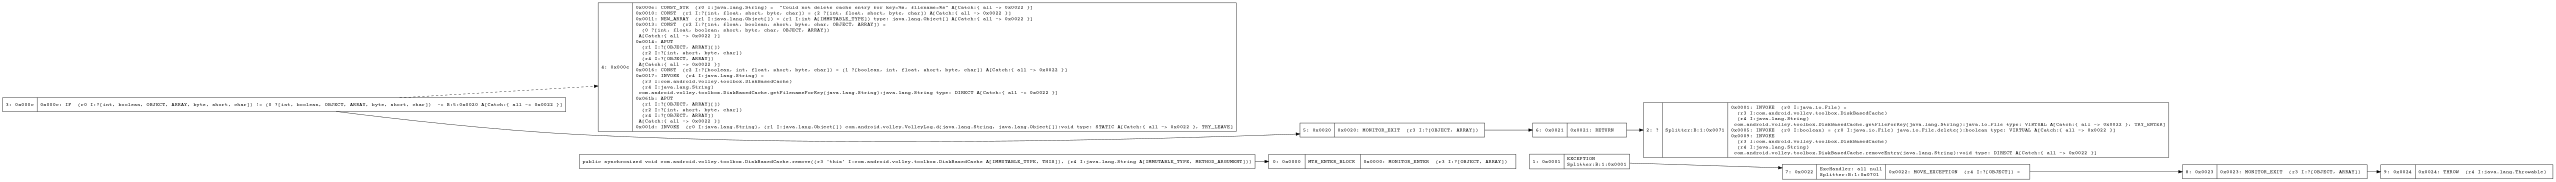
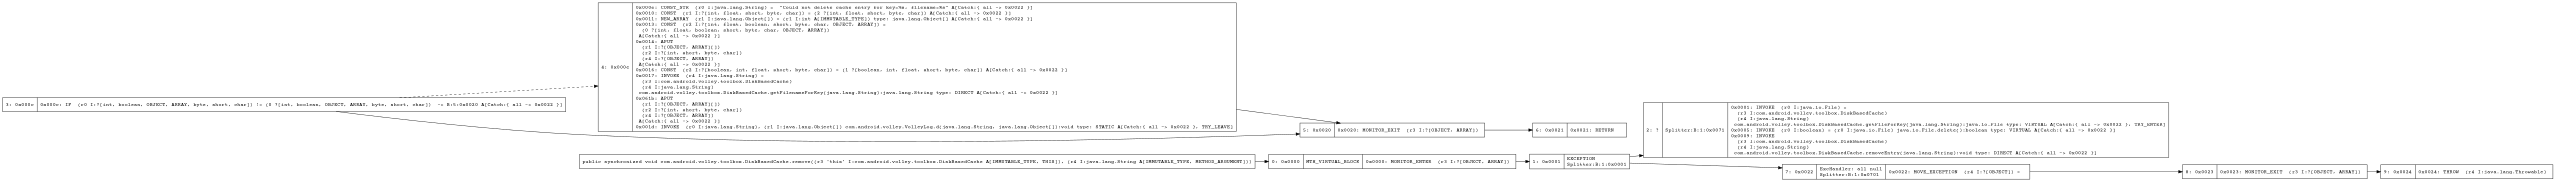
edge "4: 0x000e" -> "5: 0x0020": added
edge "6: 0x0021" -> "2: ?": now "1: 0x0001" -> "2: ?"
node "0: 0x0000": text "MTH_ENTER_BLOCK" -> "MTH_VIRTUAL_BLOCK"
edge "0: 0x0000" -> "1: 0x0001": added
